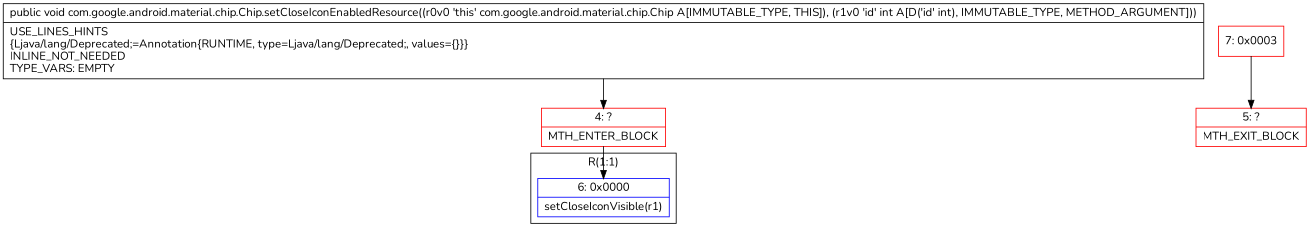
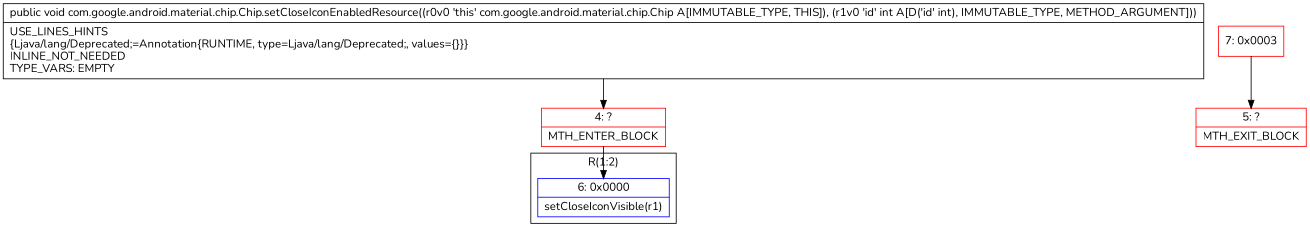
cluster "R(1:1)": label "R(1:1)" -> "R(1:2)"
